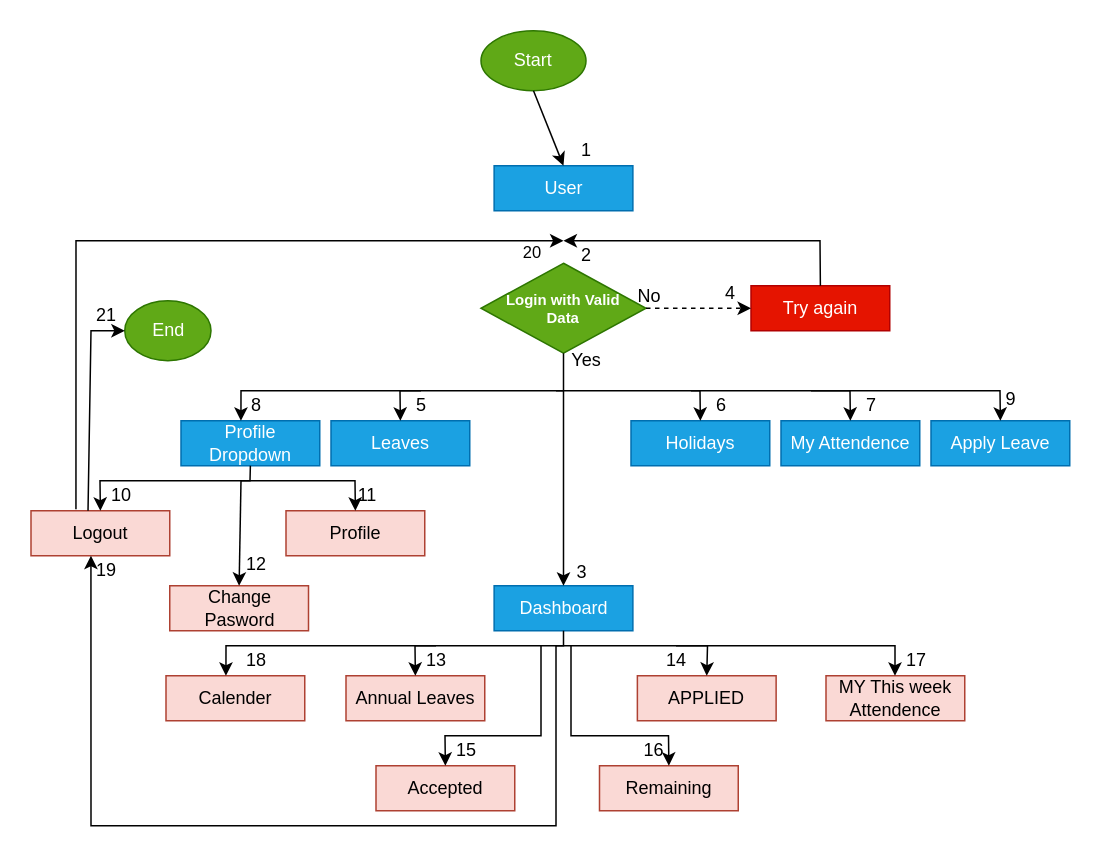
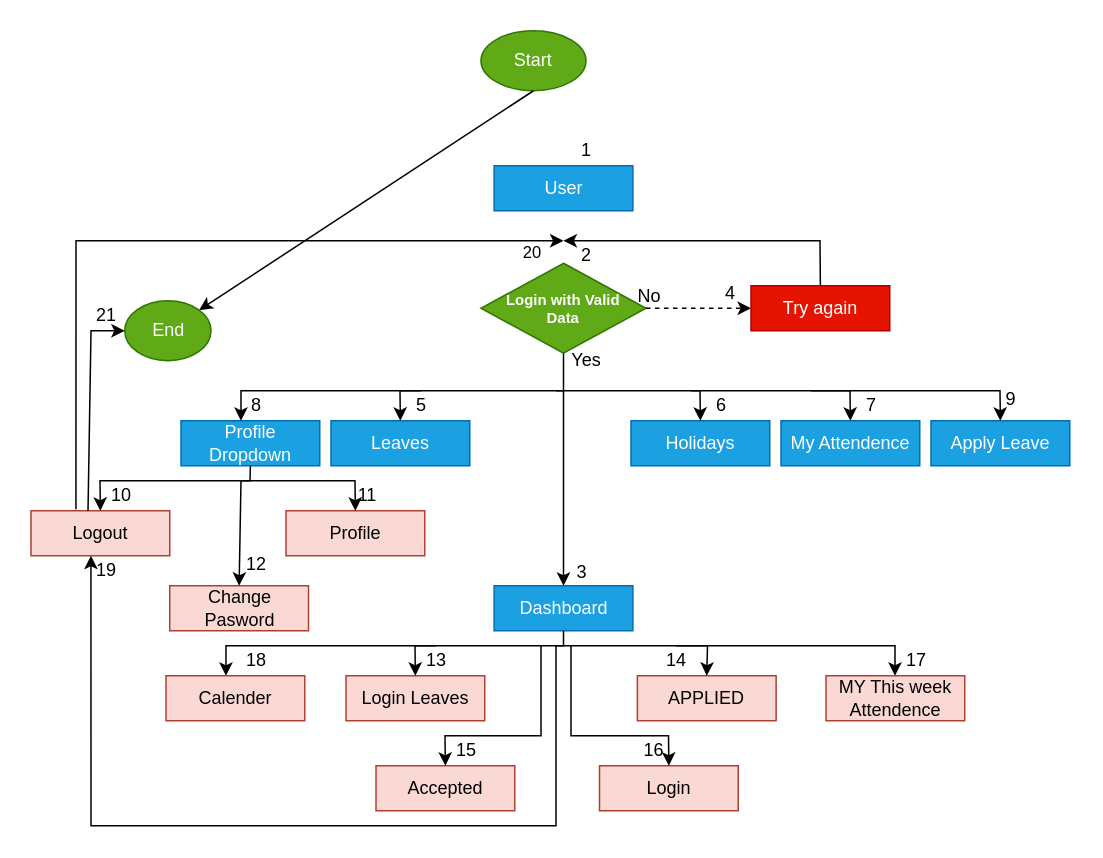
edge "Start" -> "User": now "Start" -> "End"
node "Annual Leaves": label "Annual Leaves" -> "Login Leaves"
node "Remaining": label "Remaining" -> "Login"
